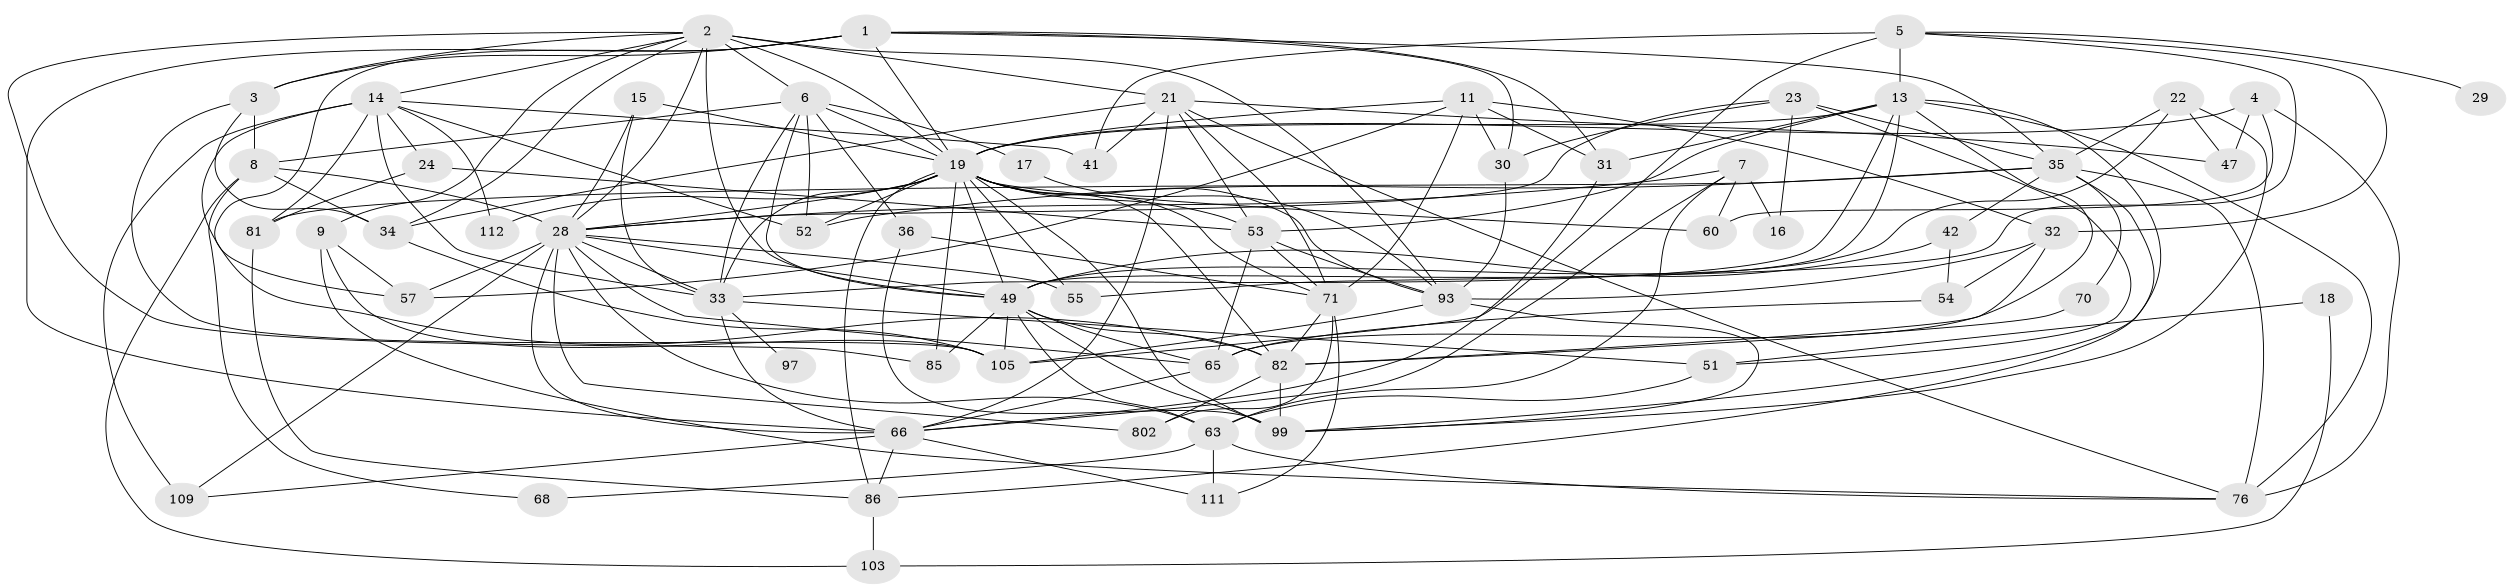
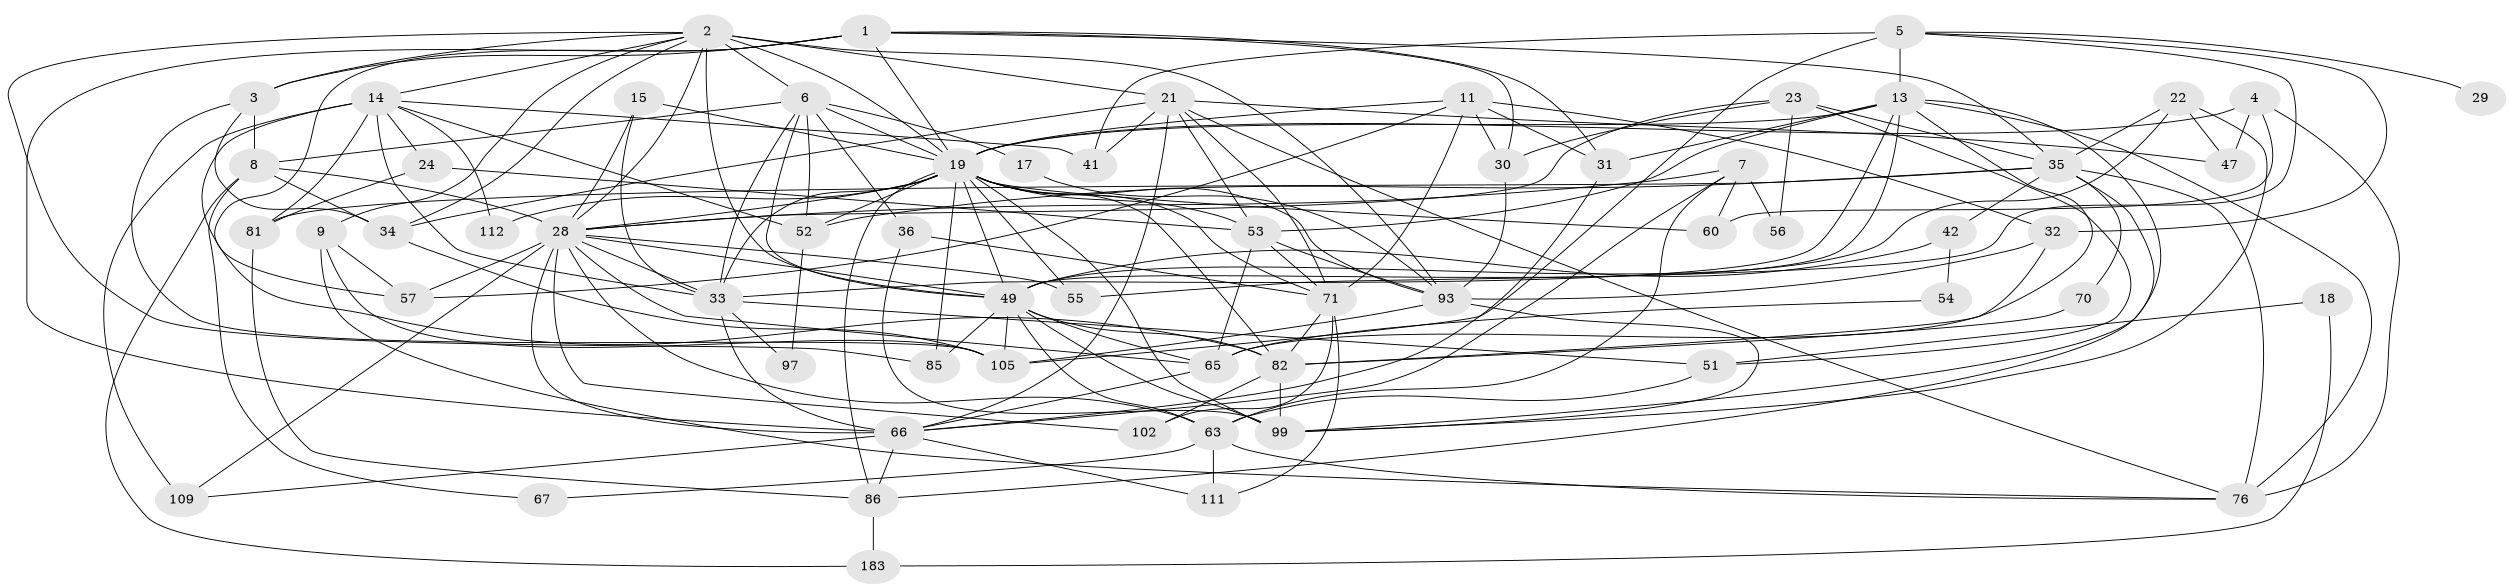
node "16": label "16" -> "56"
edge "32" -- "54": removed
edge "52" -- "97": added
node "802": label "802" -> "102"
node "68": label "68" -> "67"
node "103": label "103" -> "183"
